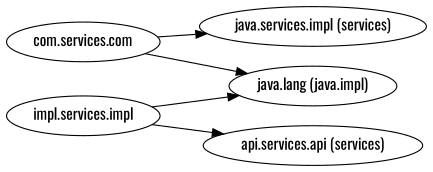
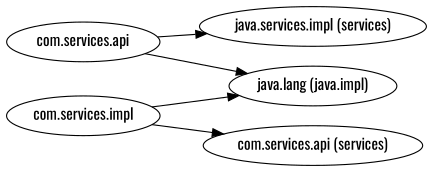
node "com.services.com": label "com.services.com" -> "com.services.api"
node "impl.services.impl": label "impl.services.impl" -> "com.services.impl"
node "api.services.api (services)": label "api.services.api (services)" -> "com.services.api (services)"
